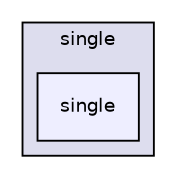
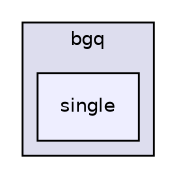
cluster "single": label "single" -> "bgq"
